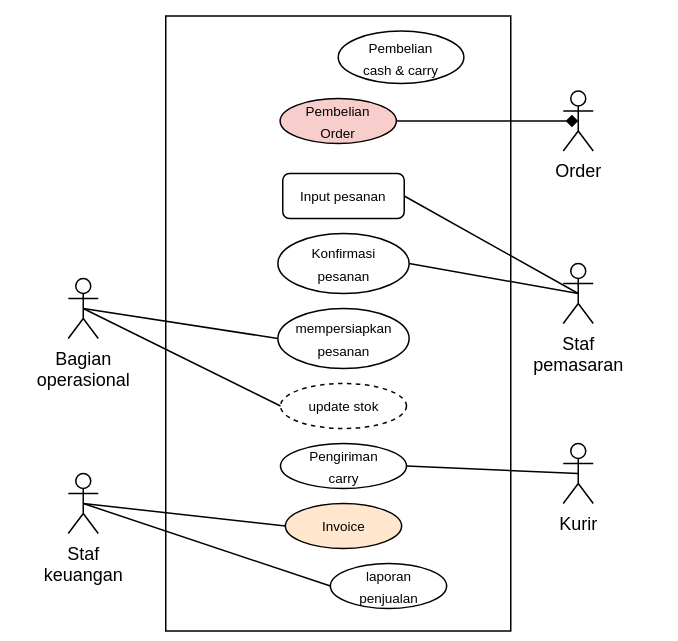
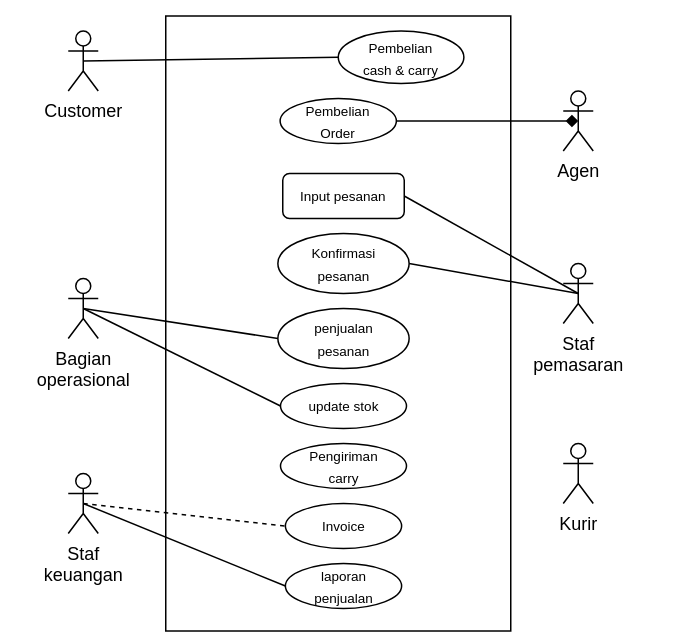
edge "Pembelian cash & carry" -- "Customer": added
node "Customer": added
node "Pembelian Order": fillcolor #f8cecc -> #ffffff
node "Order": label "Order" -> "Agen"
node "mempersiapkan pesanan": label "mempersiapkan pesanan" -> "penjualan pesanan"
node "update stok": style dashed -> solid
edge "Pengiriman carry" -- "Kurir": removed
edge "Staf keuangan" -- "Invoice": style solid -> dashed
node "Invoice": fillcolor #ffe6cc -> #ffffff
node "laporan penjualan": moved (389, 586) -> (344, 586)
